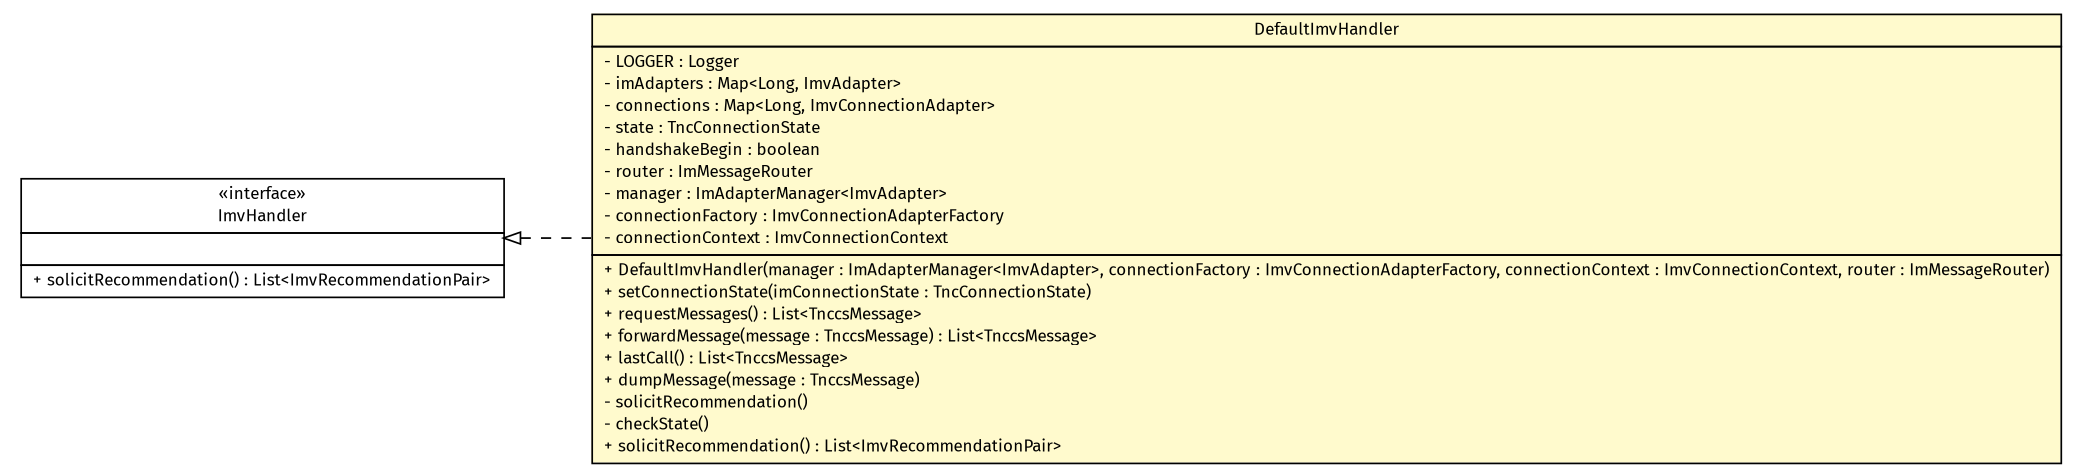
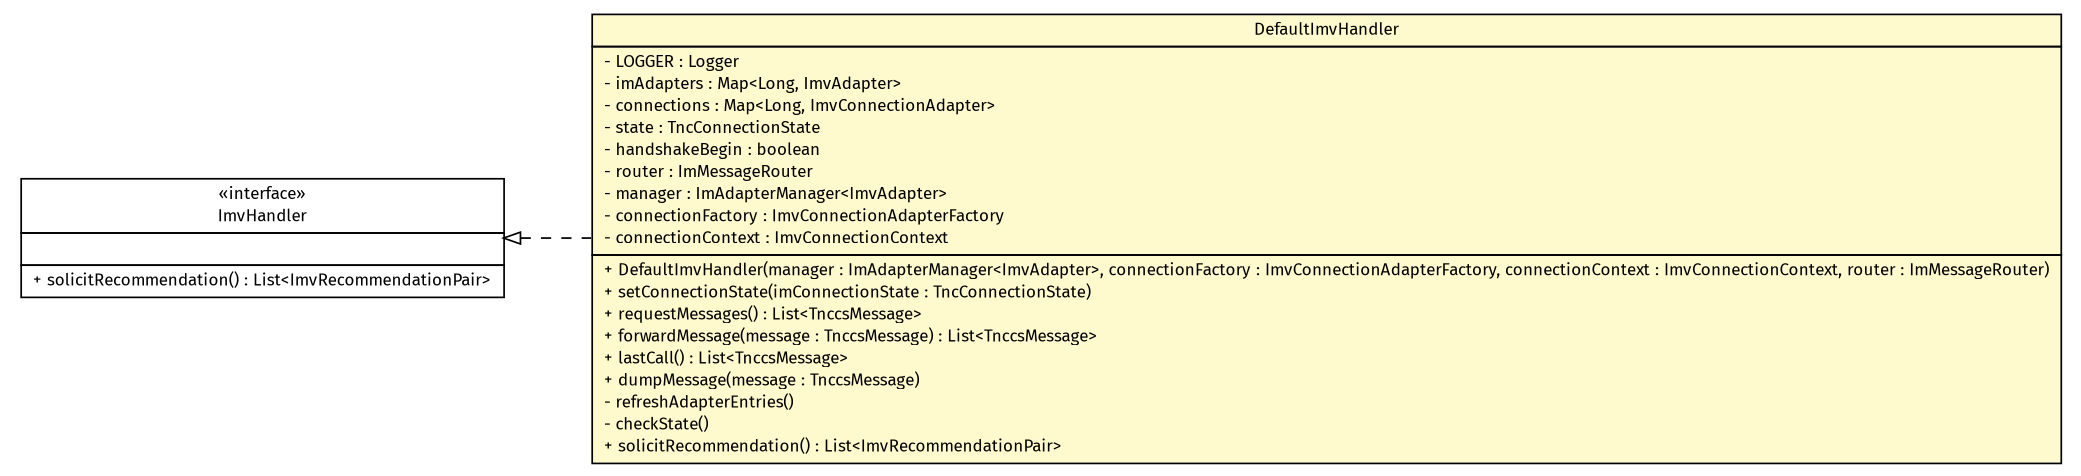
node "DefaultImvHandler": text "- solicitRecommendation()" -> "- refreshAdapterEntries()"
